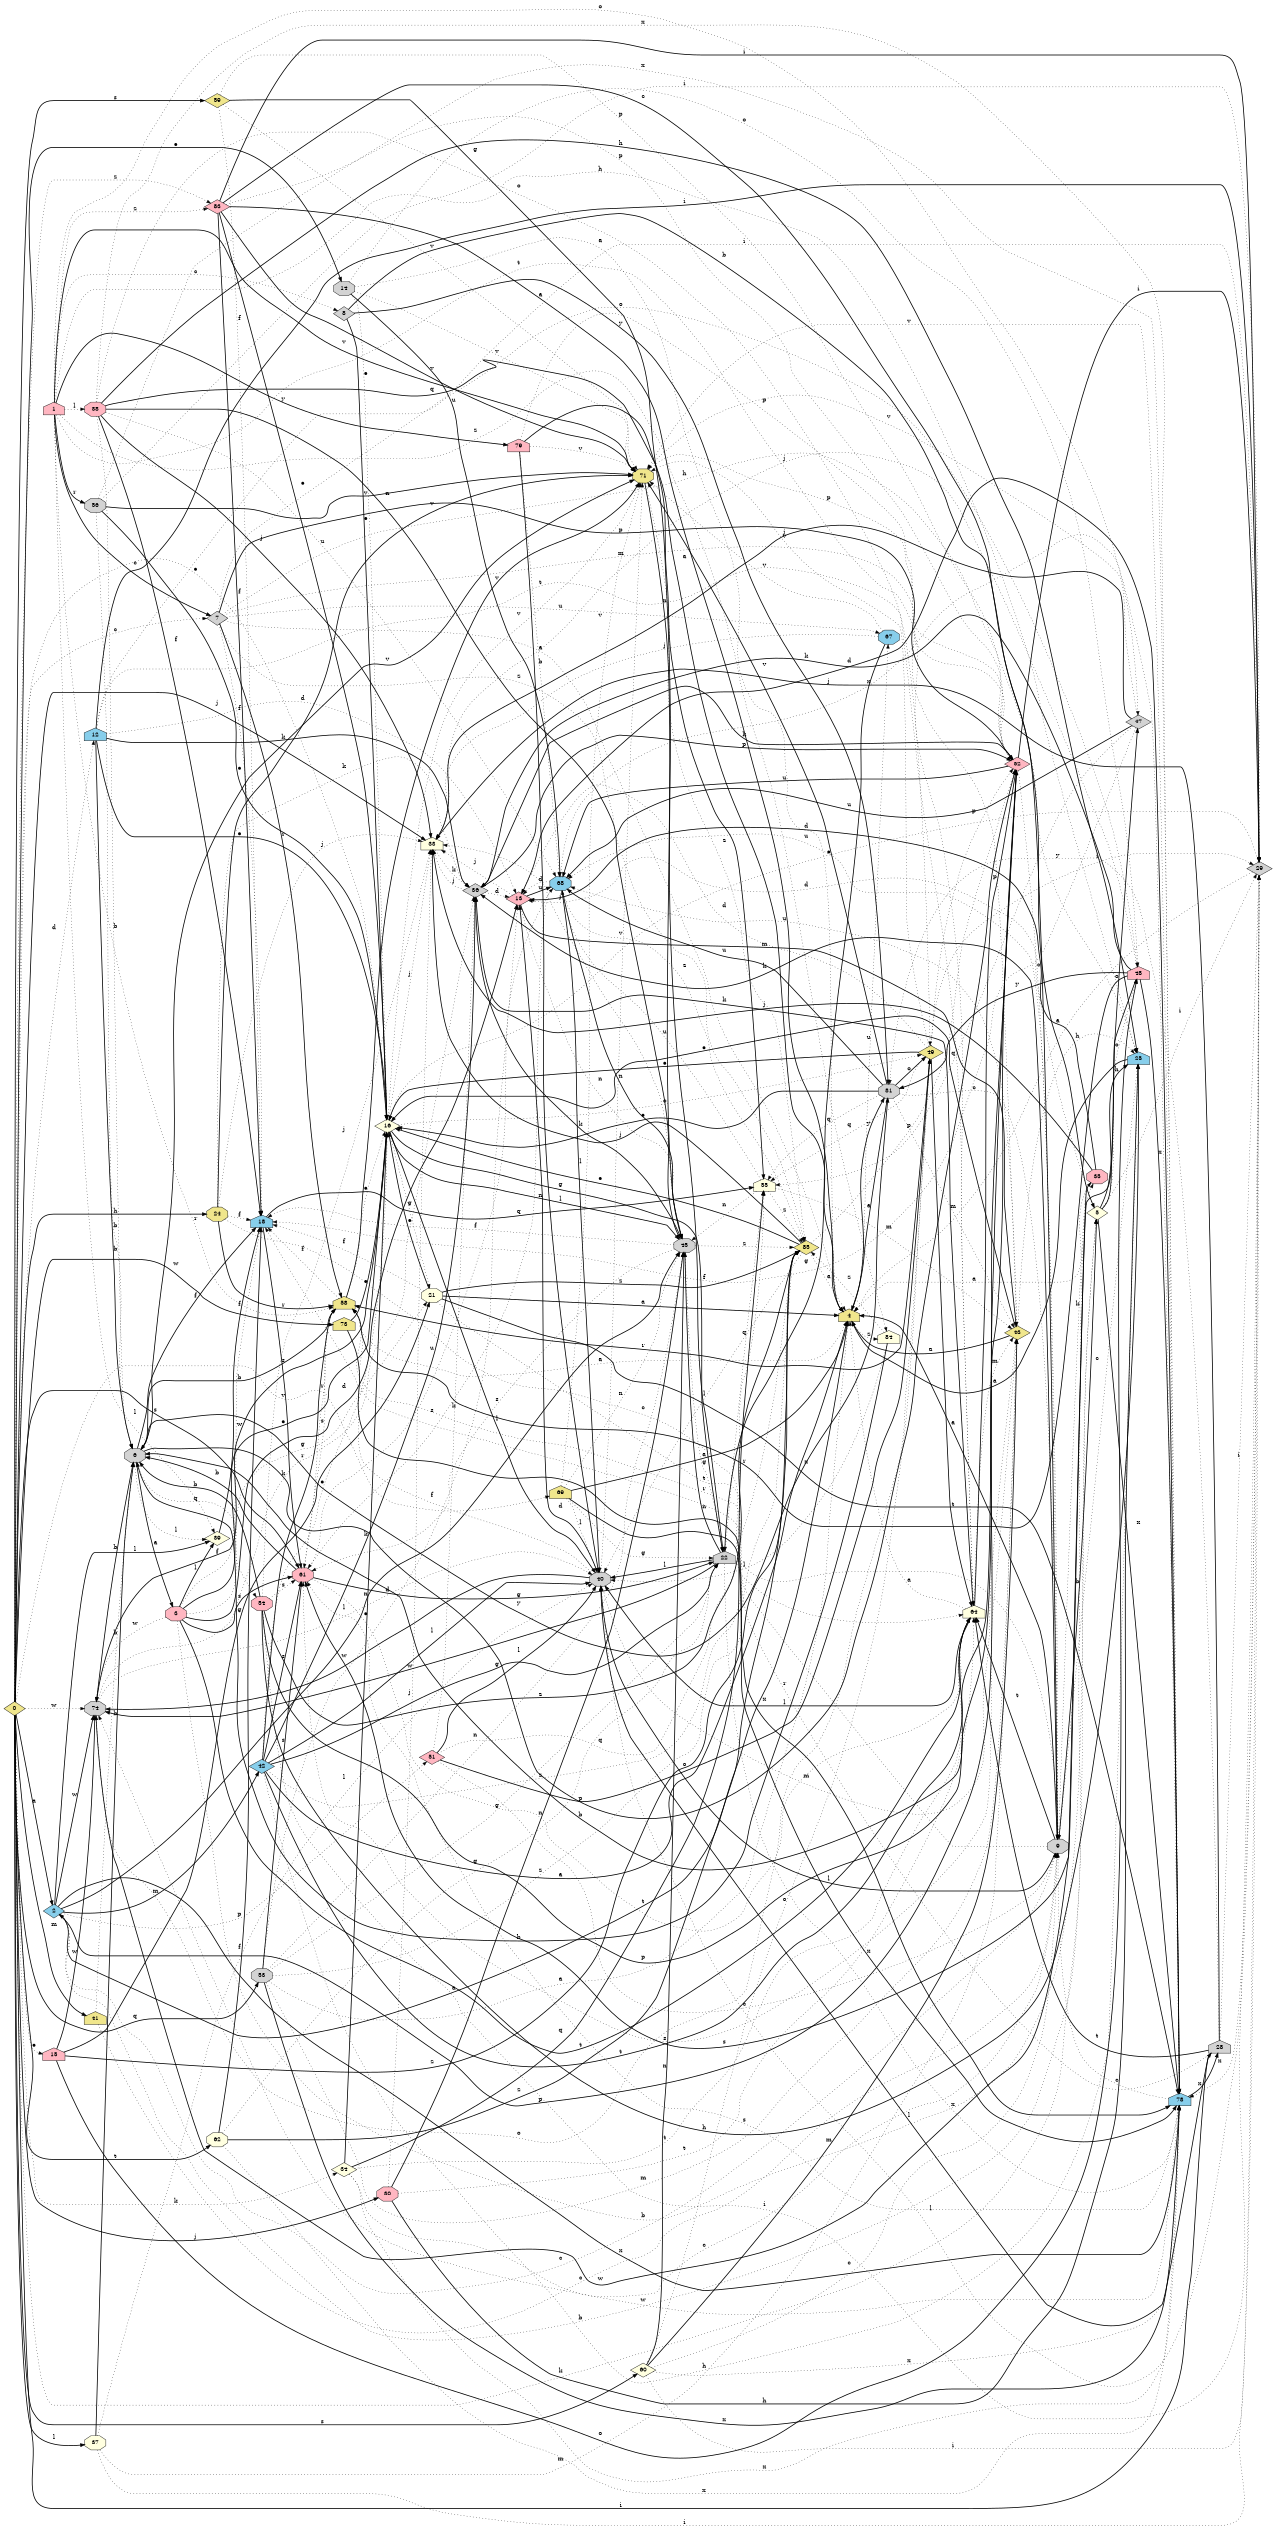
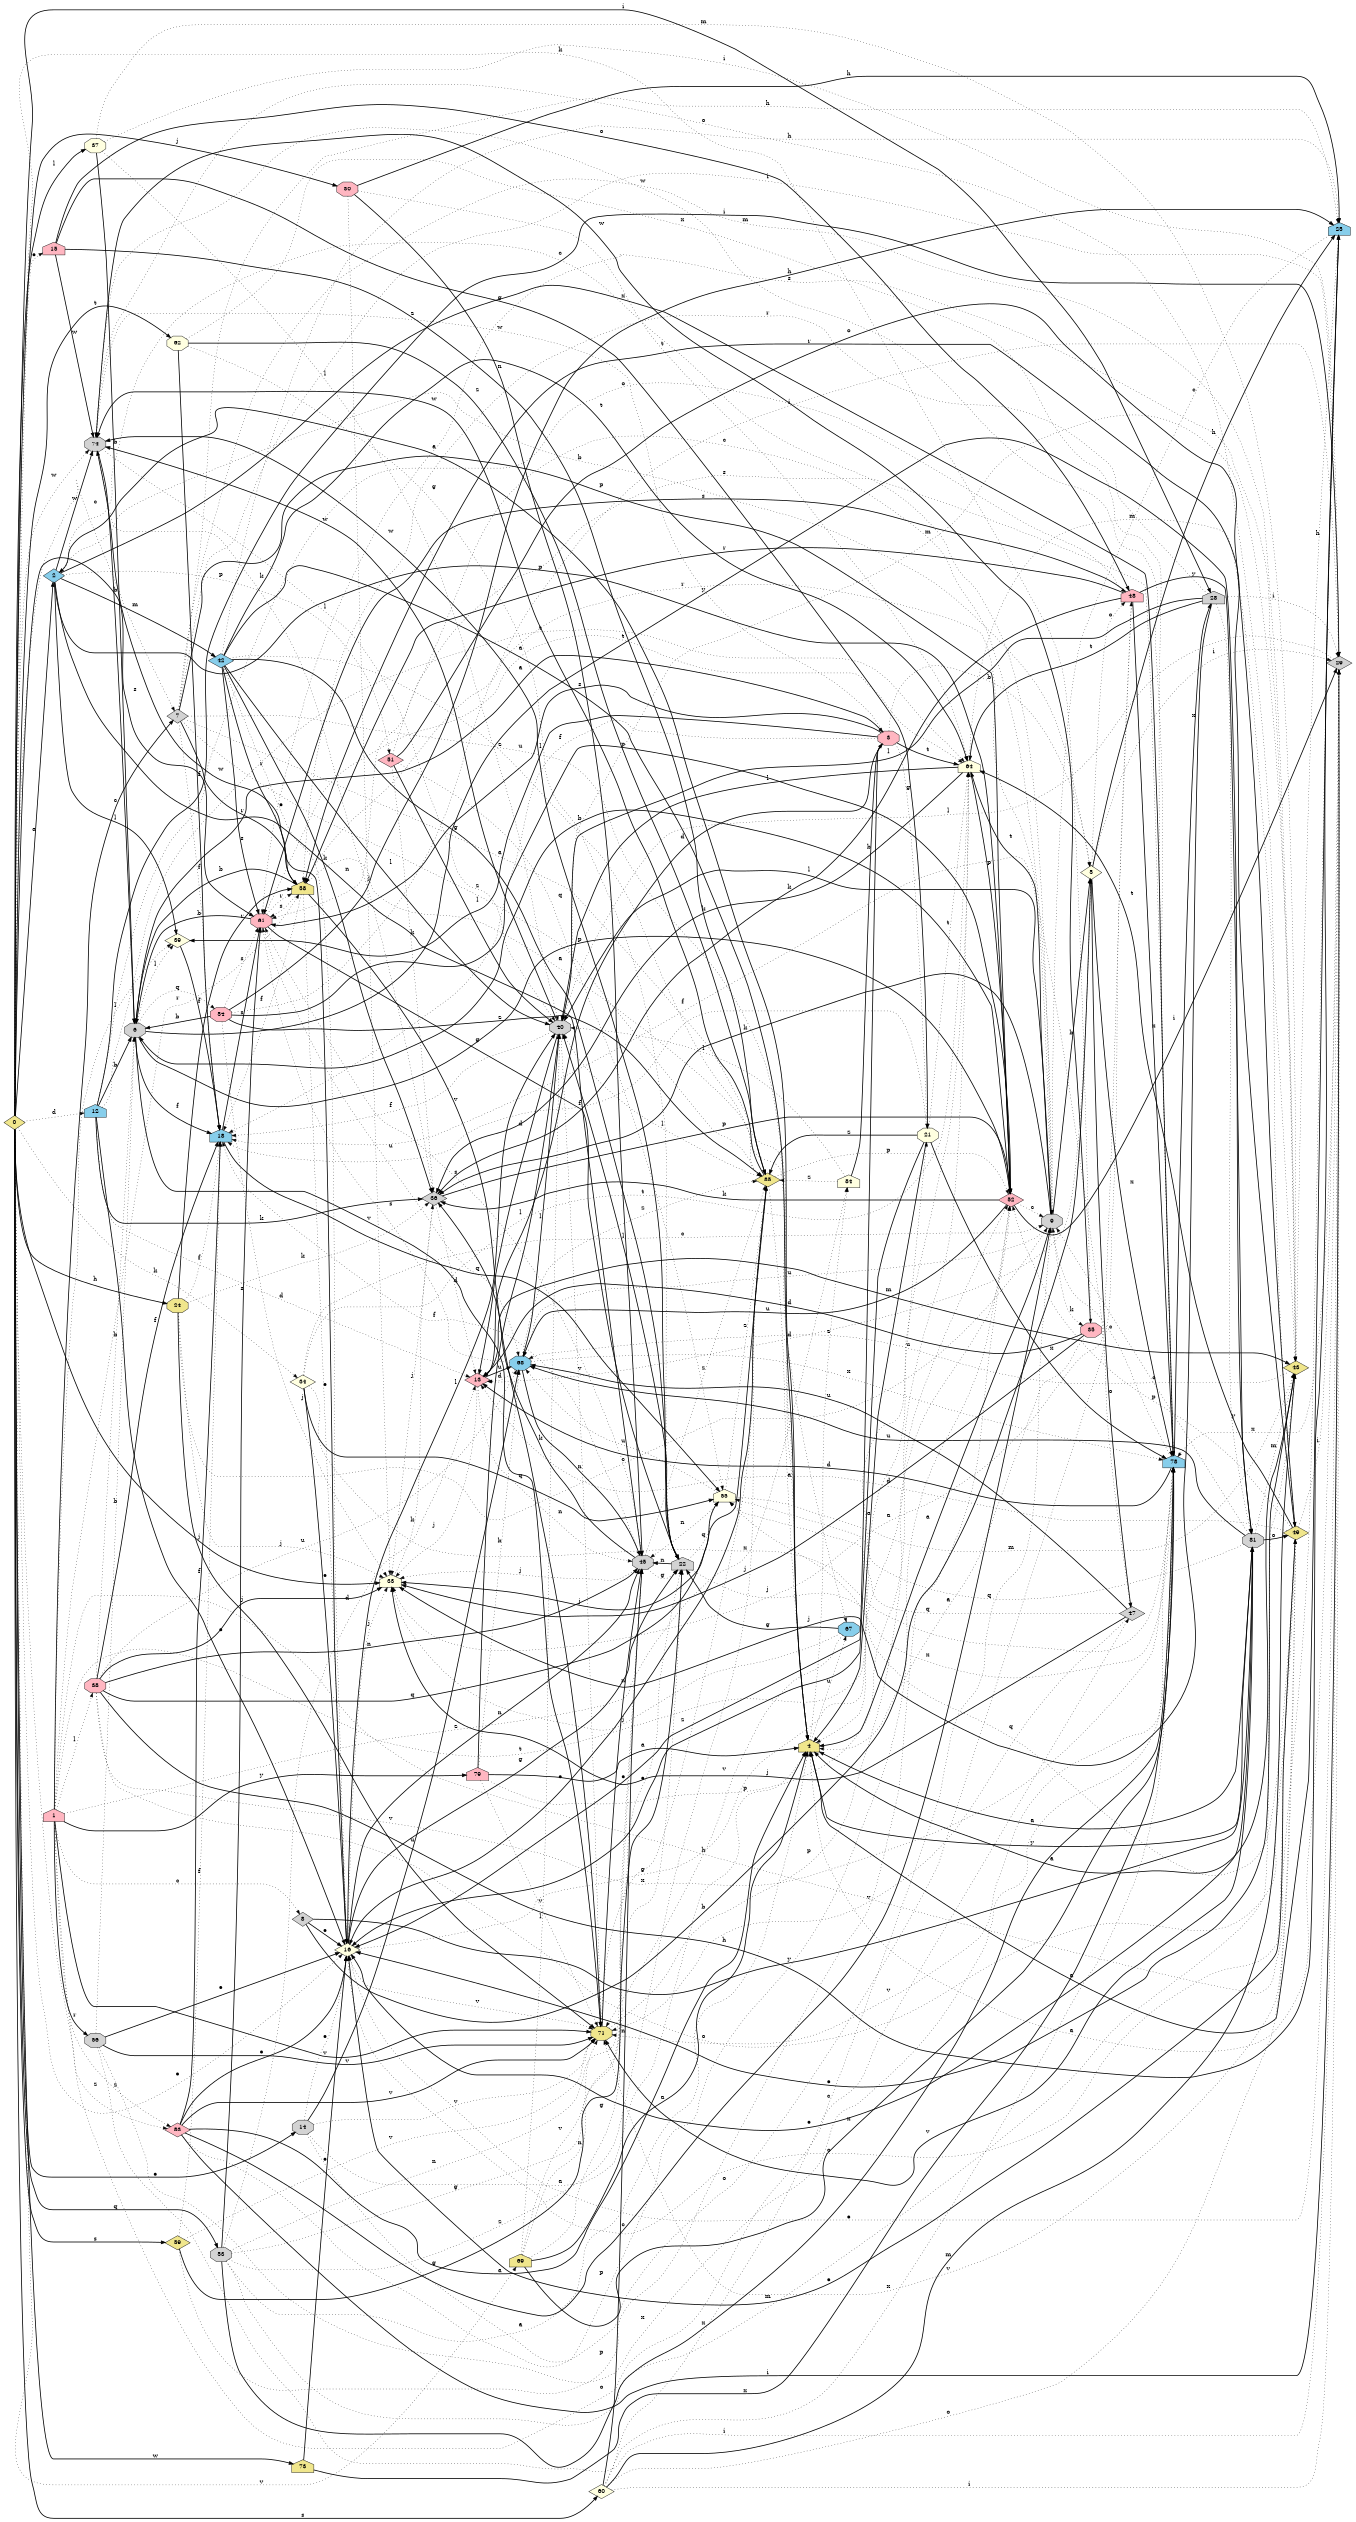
edge "85" -> "74": added, label "w"
edge "84" -> "6": now "84" -> "3"
node "41": removed
